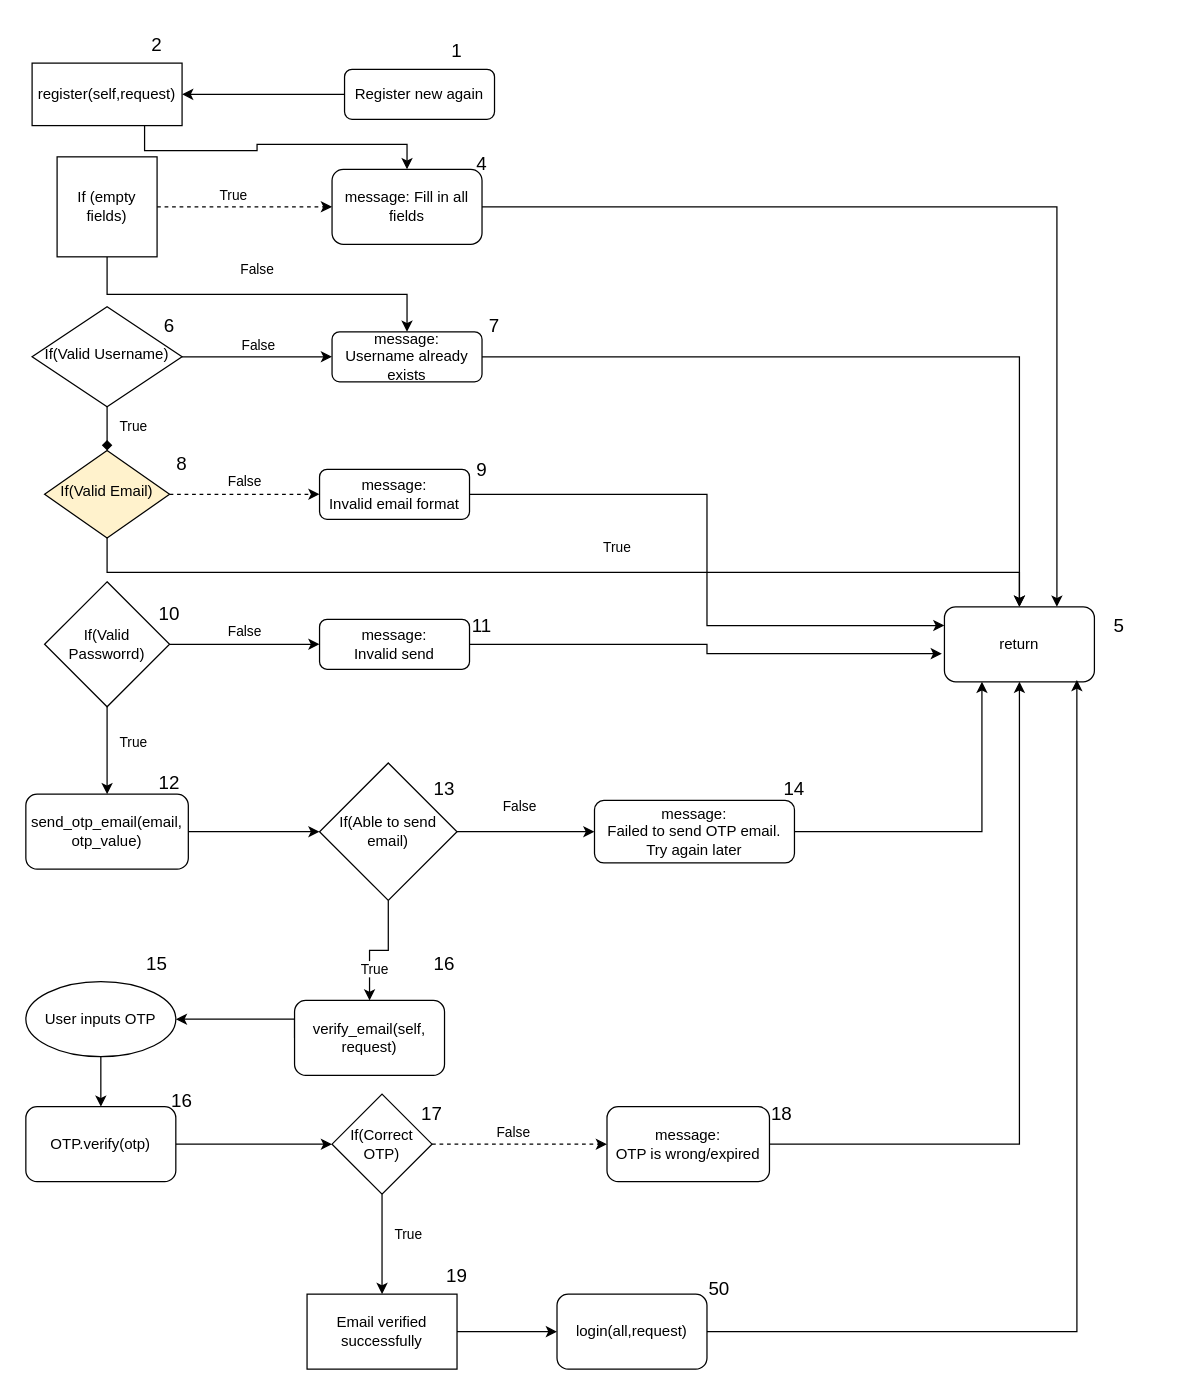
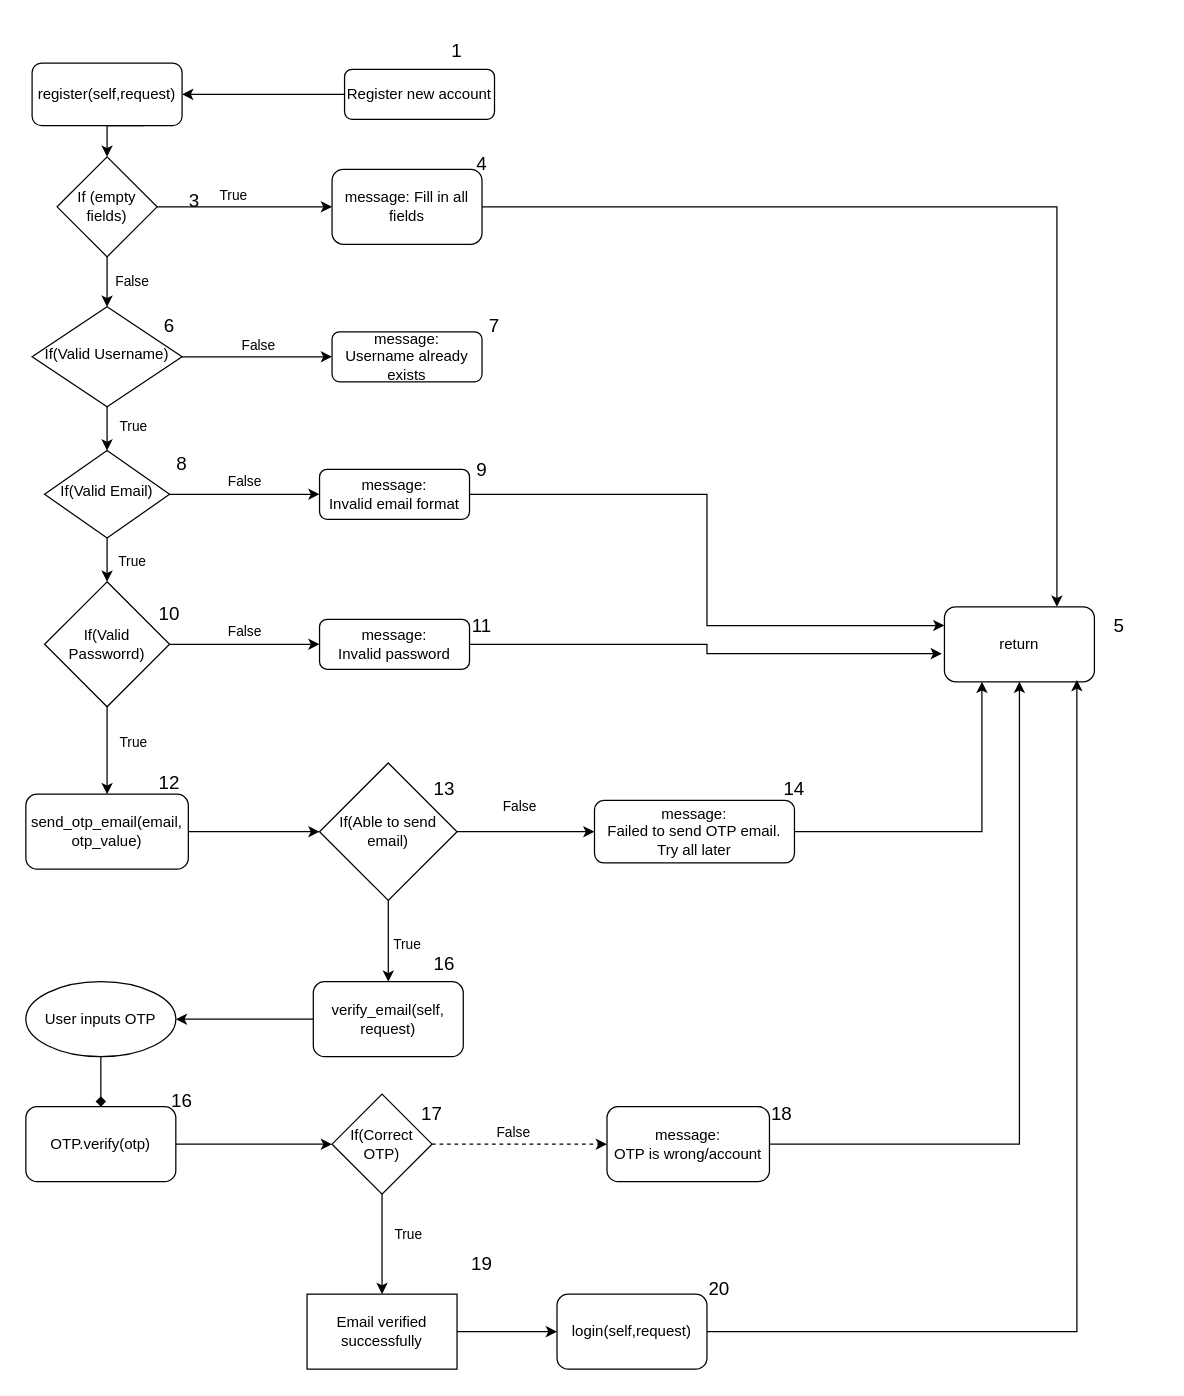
node "2": removed
node "register(self,request)": shape rectangle -> rounded rectangle
node "Register new again": label "Register new again" -> "Register new account"
edge "register(self,request)" -> "message: Fill in all fields": now "register(self,request)" -> "If (empty fields)"
node "3": added
node "If (empty fields)": shape rectangle -> diamond
edge "If (empty fields)" -> "message: Fill in all fields": style dashed -> solid
edge "If (empty fields)" -> "message: Username already exists": now "If (empty fields)" -> "If(Valid Username)"
edge "message: Username already exists" -> "return": removed
edge "If(Valid Username)" -> "If(Valid Email)": arrowhead diamond -> classic
node "If(Valid Email)": fillcolor #fff2cc -> #ffffff
edge "If(Valid Email)" -> "message: Invalid email format": style dashed -> solid
edge "If(Valid Email)" -> "return": now "If(Valid Email)" -> "If(Valid Passworrd)"
node "message: Invalid send": label "message: Invalid send" -> "message: Invalid password"
node "message: Failed to send OTP email. Try again later": label "message: Failed to send OTP email. Try again later" -> "message: Failed to send OTP email. Try all later"
node "15": removed
node "verify_email(self, request)": moved (369, 1038) -> (388, 1019)
edge "User inputs OTP" -> "OTP.verify(otp)": arrowhead classic -> diamond
node "message: OTP is wrong/expired": label "message: OTP is wrong/expired" -> "message: OTP is wrong/account"
node "19": moved (457, 1276) -> (482, 1263)
node "50": label "50" -> "20"
node "login(all,request)": label "login(all,request)" -> "login(self,request)"
